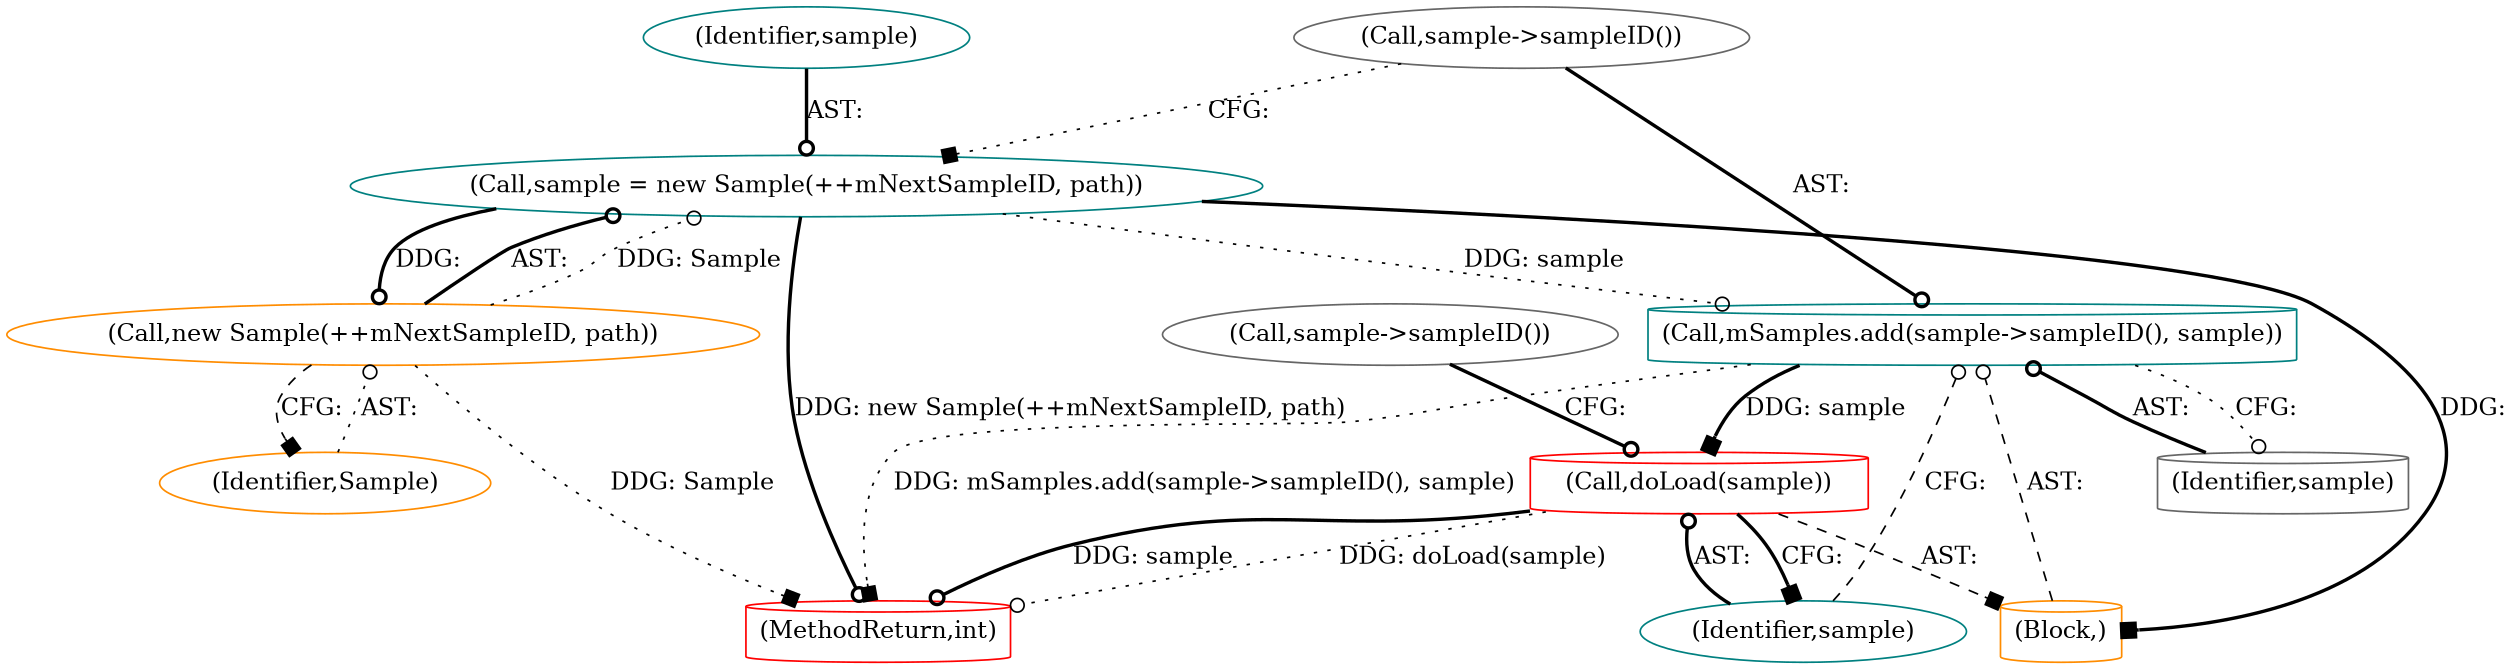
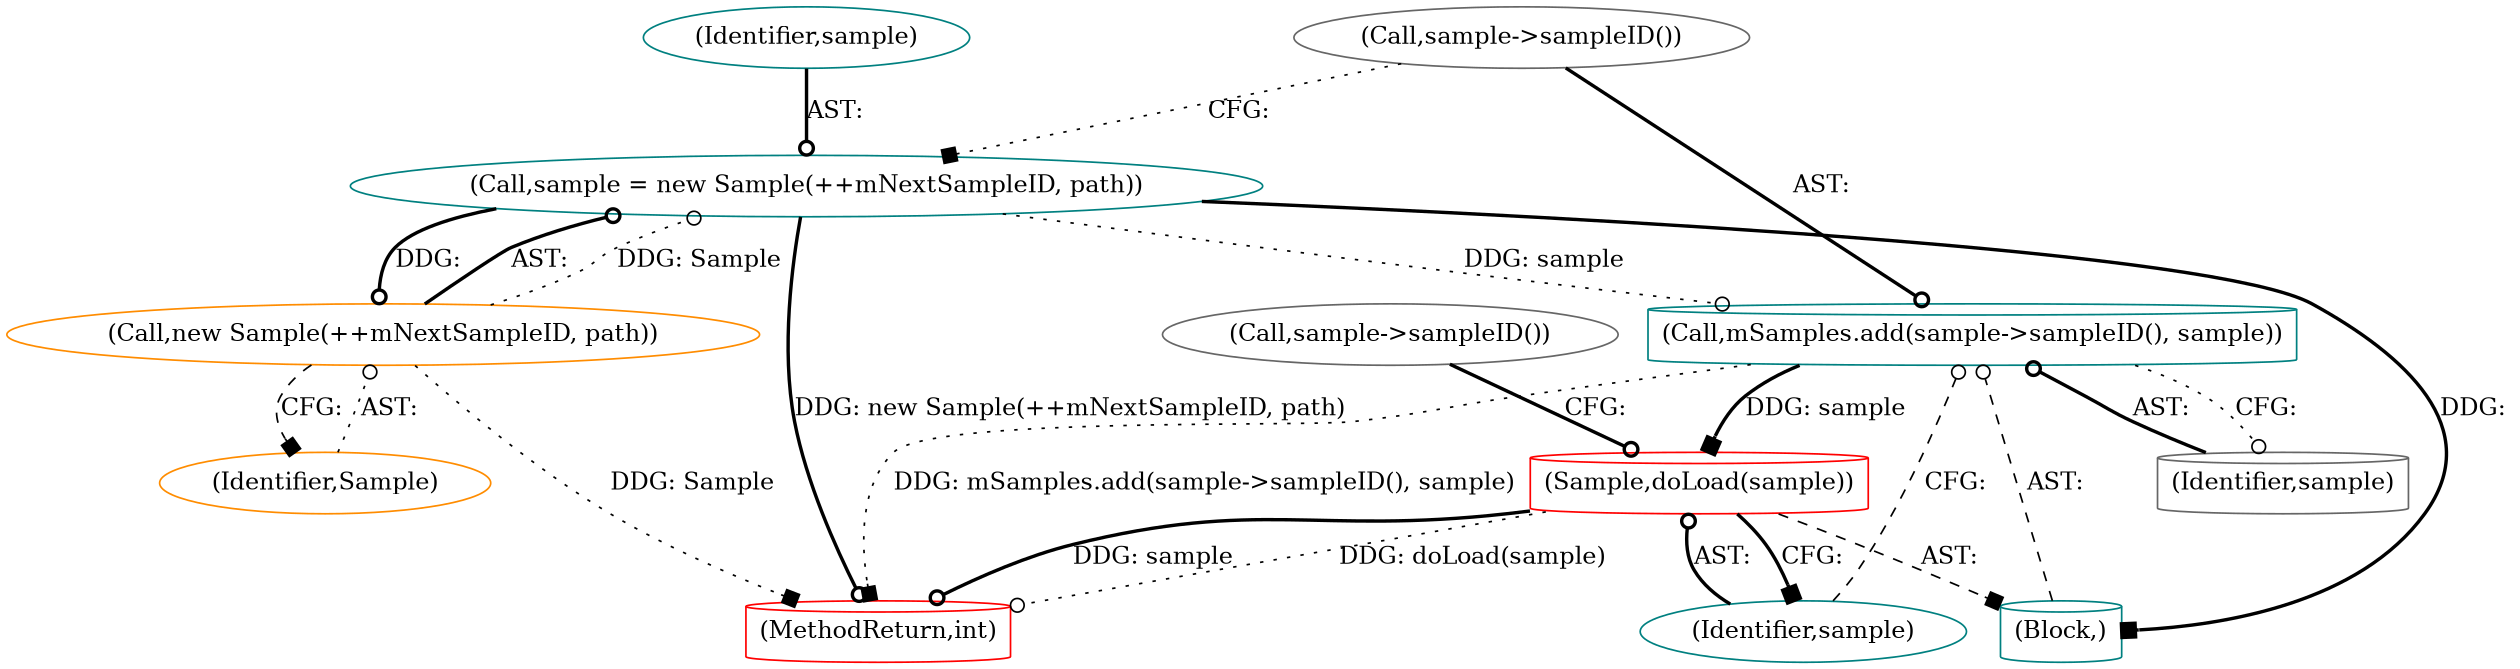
node "(Call,doLoad(sample))": label "(Call,doLoad(sample))" -> "(Sample,doLoad(sample))"
node "(Block,)": color darkorange -> teal
